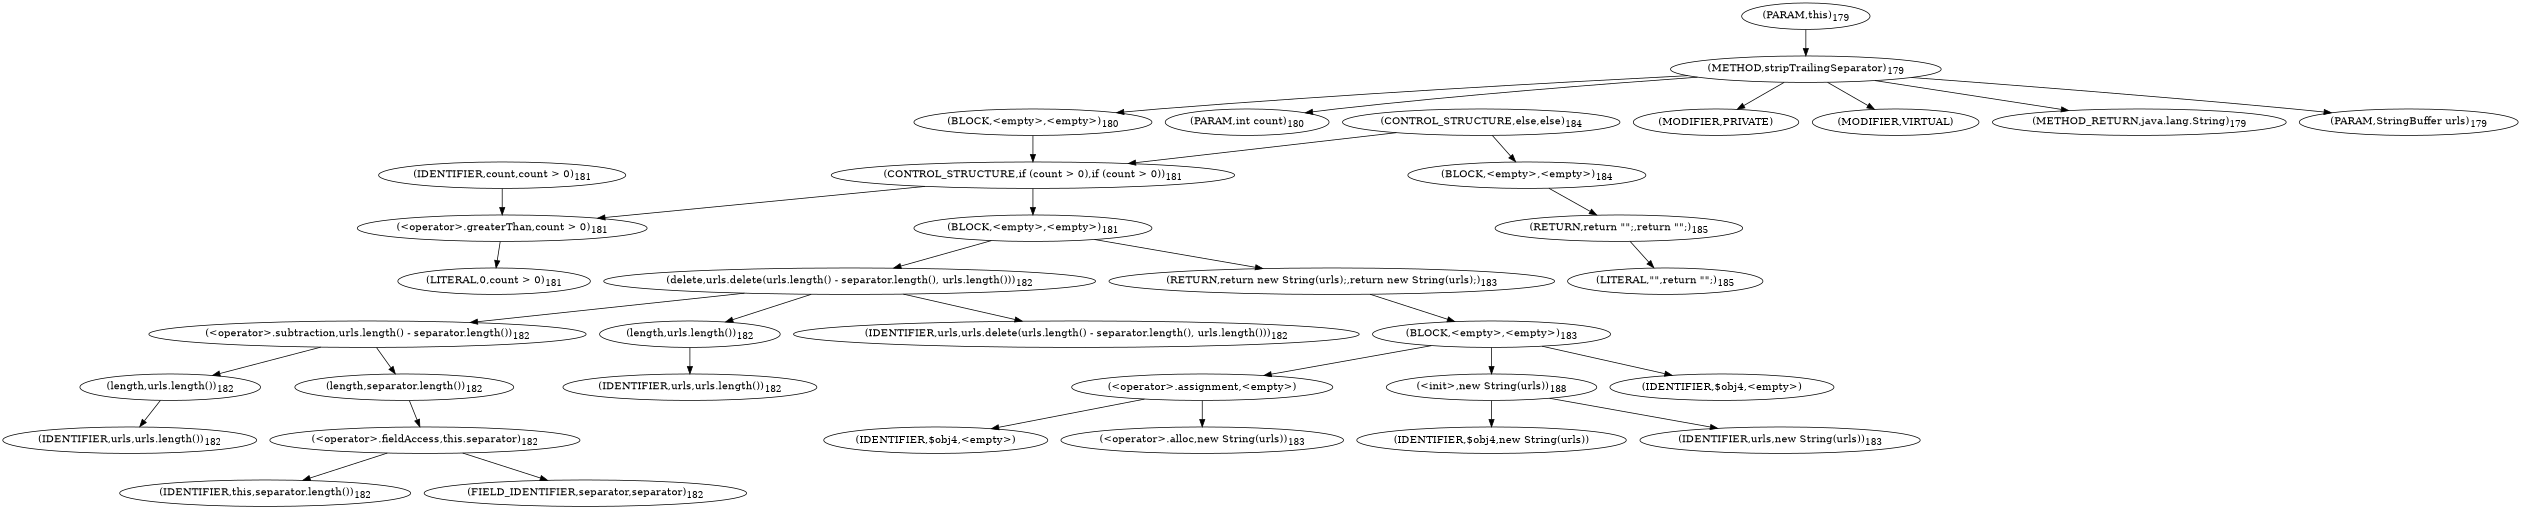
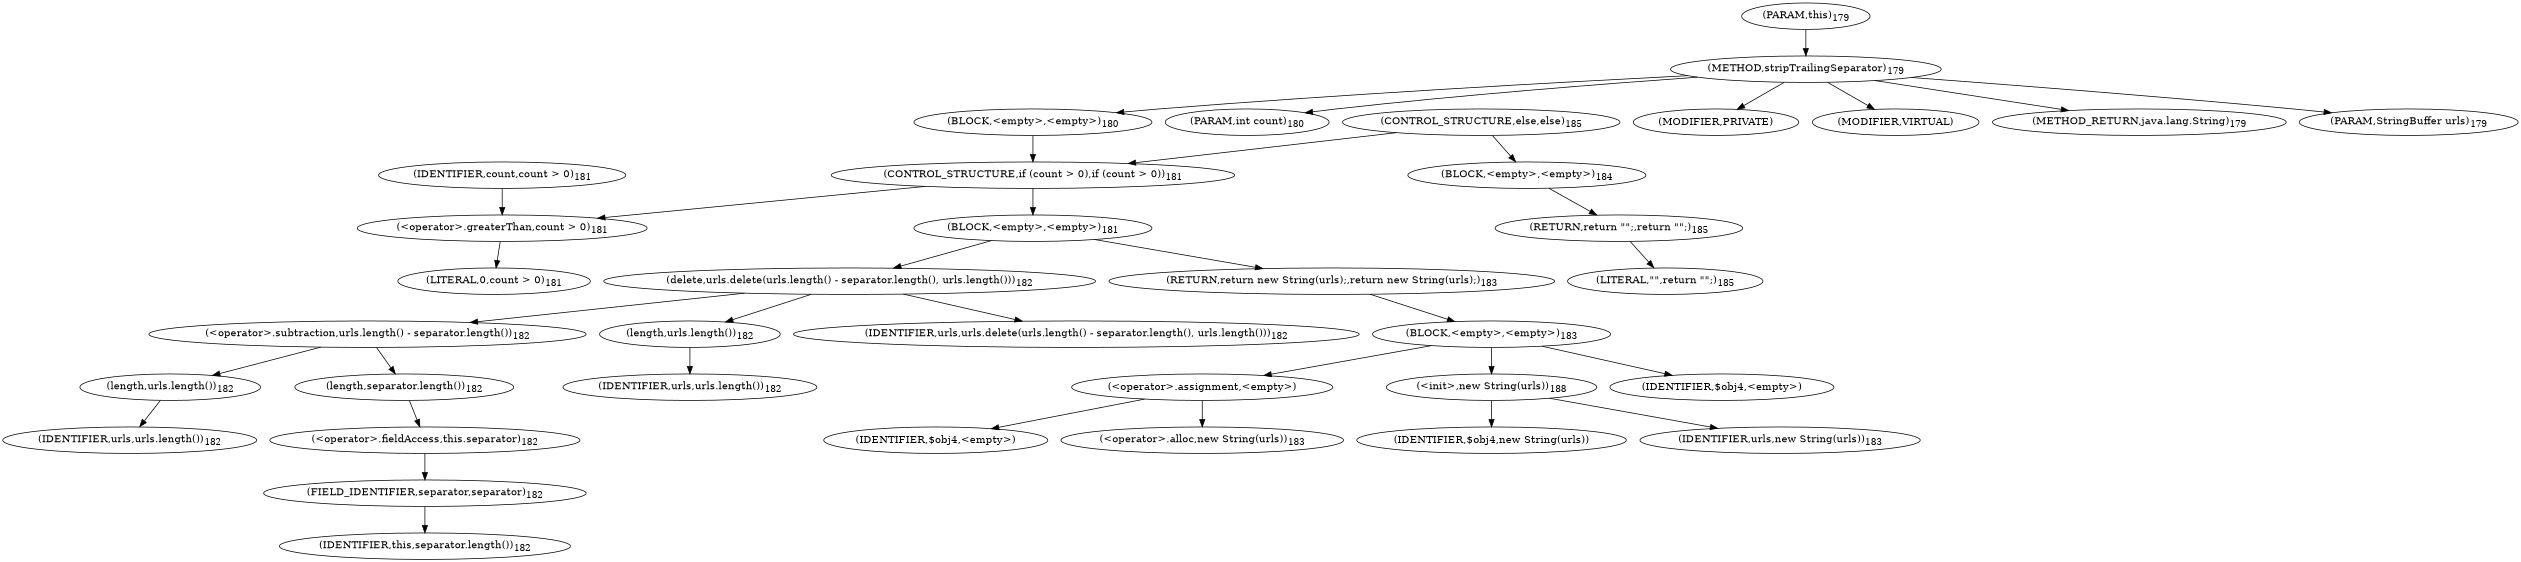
node "(CONTROL_STRUCTURE,else,else)": text "184" -> "185"
edge "(<operator>.fieldAccess,this.separator)" -> "(IDENTIFIER,this,separator.length())": now "(FIELD_IDENTIFIER,separator,separator)" -> "(IDENTIFIER,this,separator.length())"
